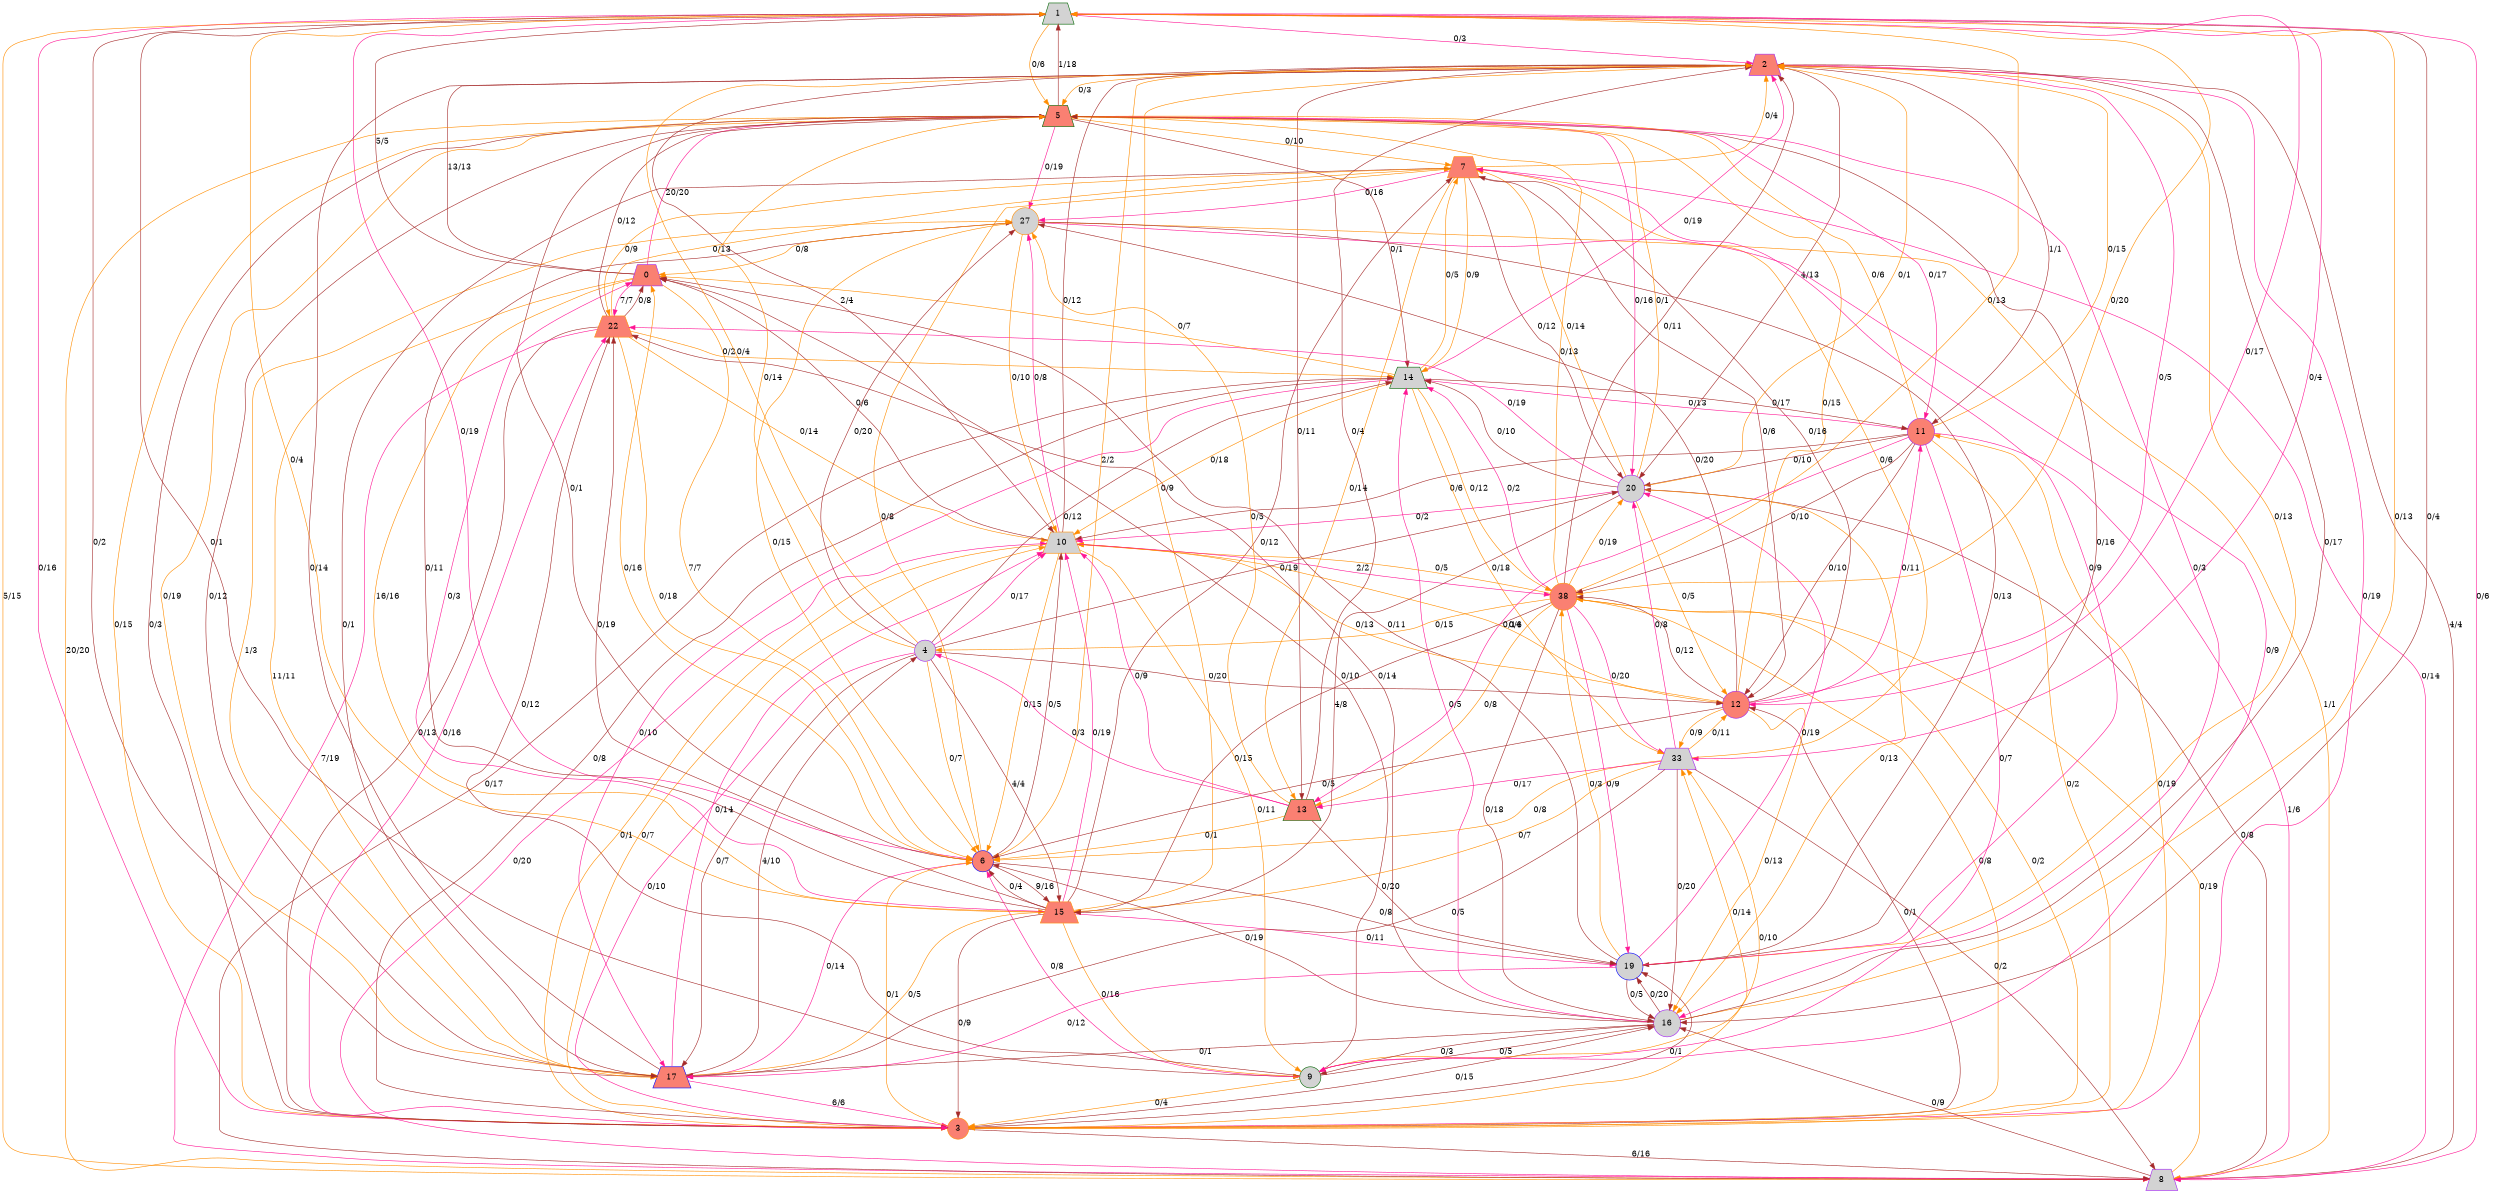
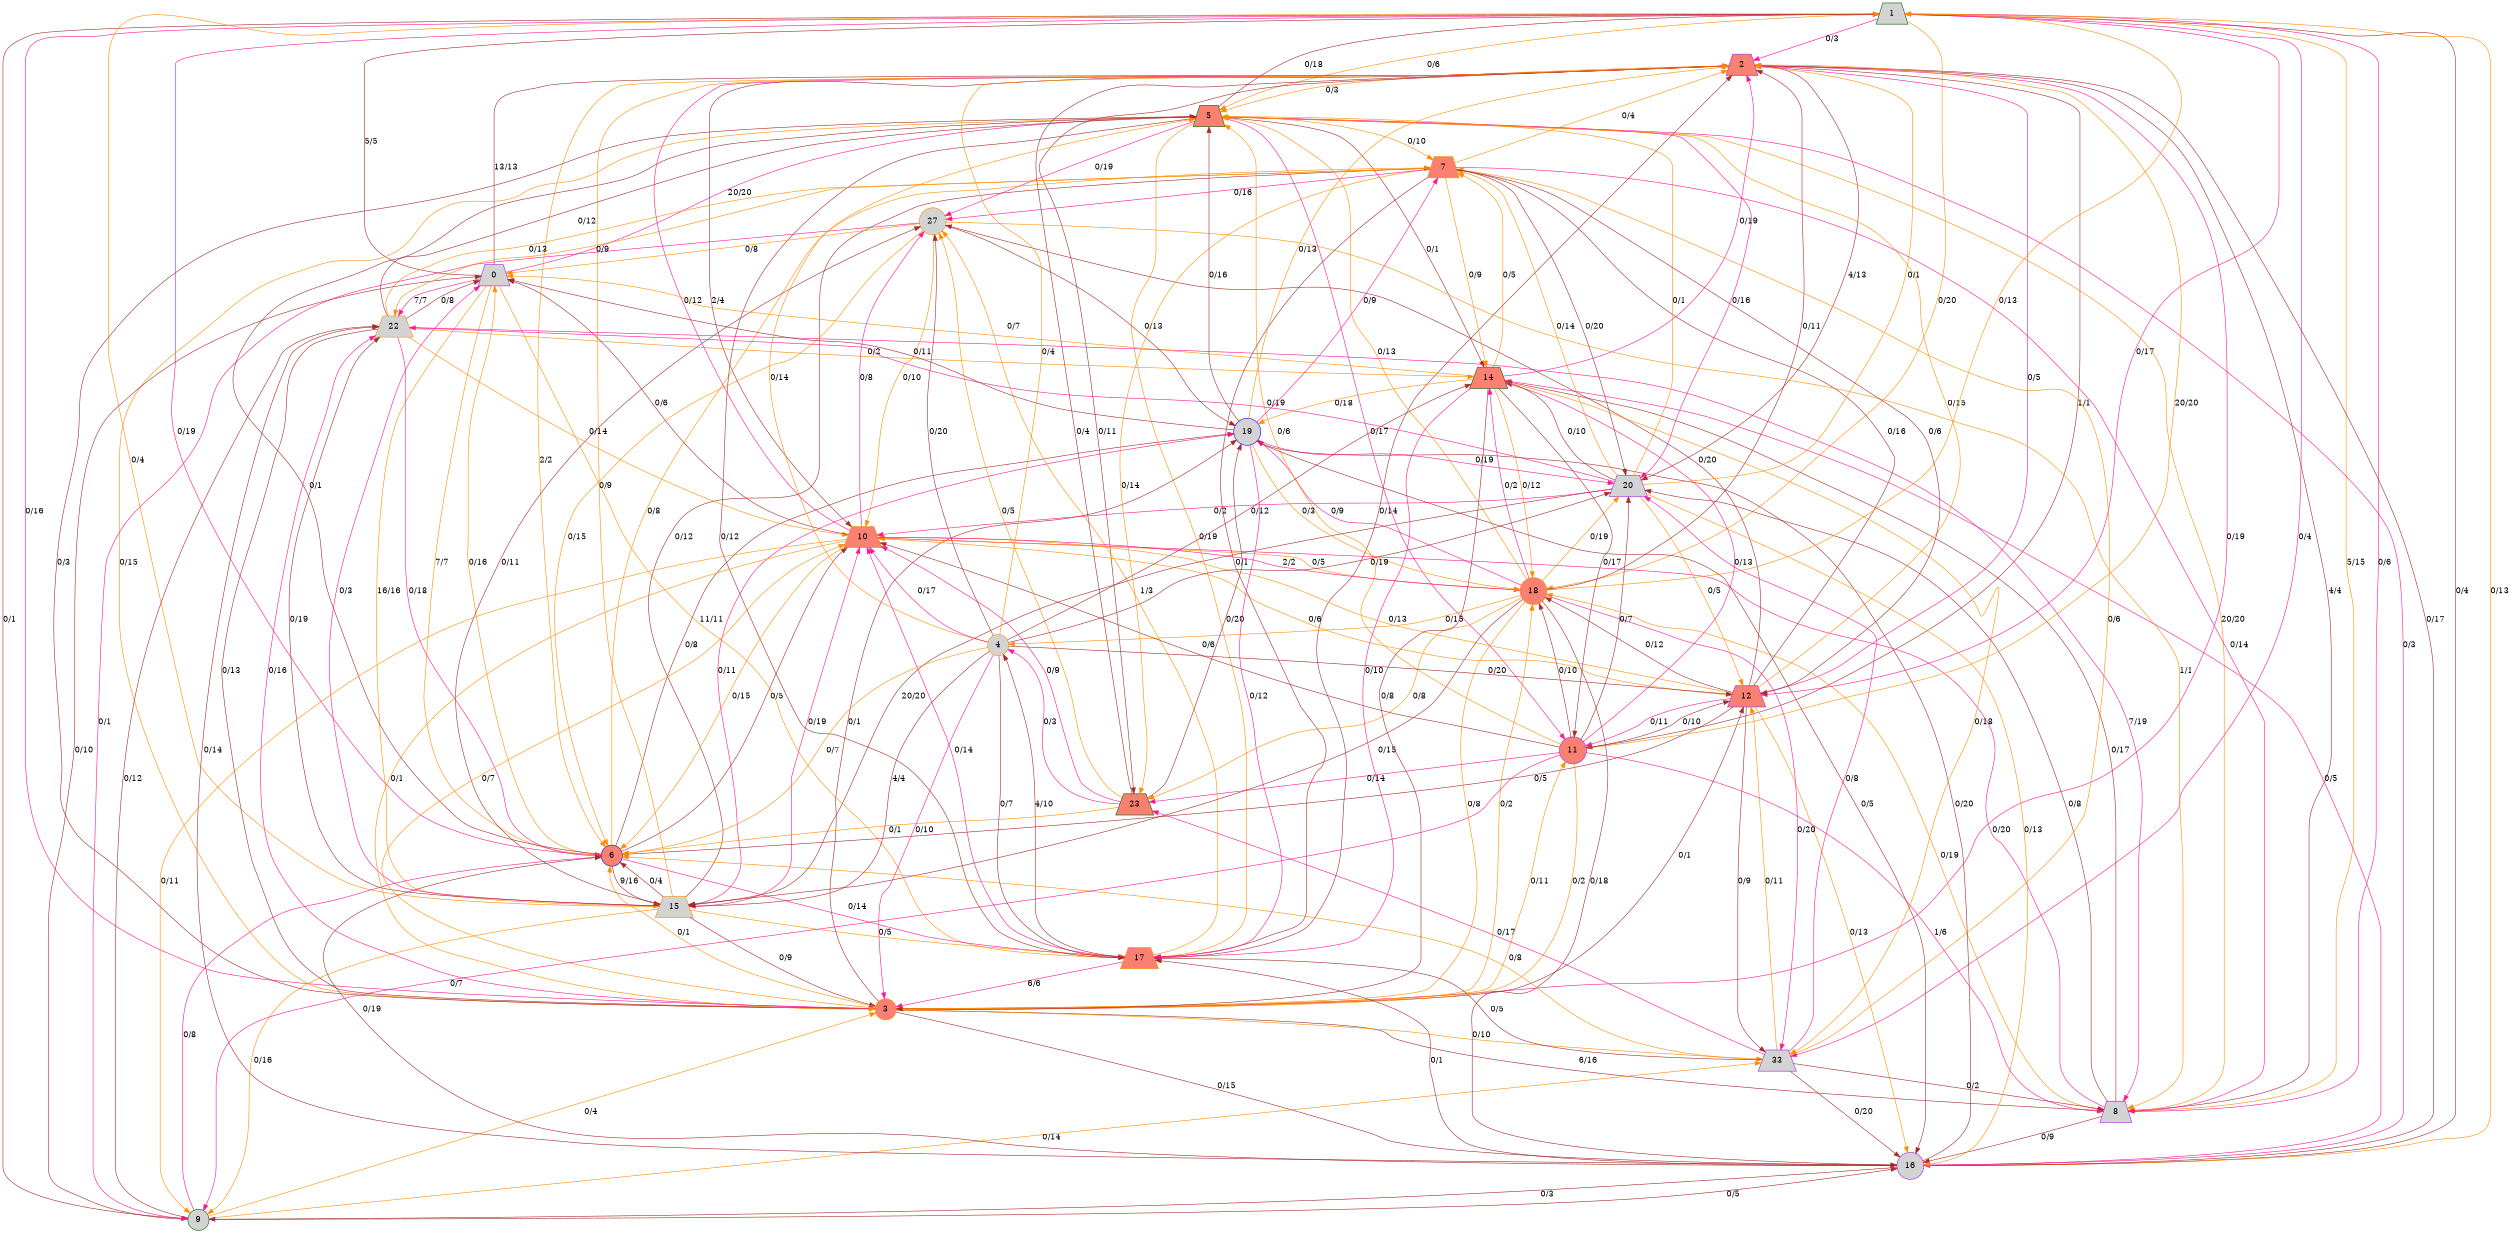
edge "5" -> "1": label "1/18" -> "0/18"
edge "10" -> "2": color brown -> deeppink
edge "11" -> "2": label "0/15" -> "20/20"
edge "1" -> "17": removed, label "0/2"
node "0": fillcolor salmon -> lightgrey
node "22": fillcolor salmon -> lightgrey
edge "7" -> "20": label "0/12" -> "0/20"
node "14": fillcolor lightgrey -> salmon
edge "14" -> "10": now "14" -> "19"
edge "11" -> "20": label "0/10" -> "0/7"
node "20": shape circle -> trapezium
node "10": fillcolor lightgrey -> salmon
node "38": label "38" -> "18"
edge "22" -> "6": color darkorange -> deeppink
node "4": color purple -> darkorange
edge "27" -> "9": label "0/9" -> "0/1"
edge "20" -> "15": label "4/8" -> "20/20"
node "12": shape circle -> trapezium
edge "12" -> "33": color darkorange -> brown
edge "3" -> "11": label "0/19" -> "0/11"
node "13": label "13" -> "23"
edge "33" -> "15": removed, label "0/7"
node "15": fillcolor salmon -> lightgrey
node "17": color blue -> darkorange
